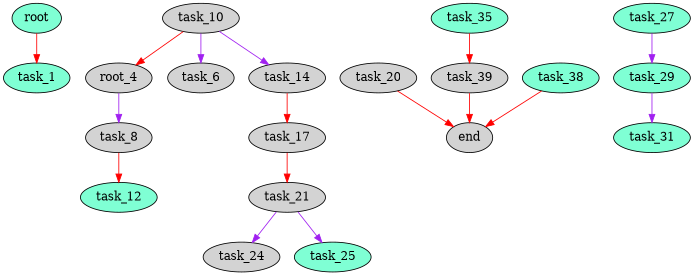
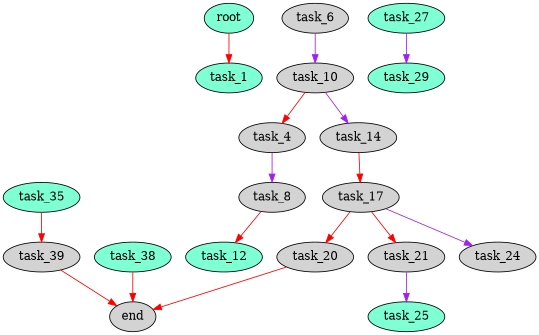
edge "task_10" -> "task_6": reversed
node "root_4": label "root_4" -> "task_4"
node "task_31": removed
edge "task_21" -> "task_24": now "task_17" -> "task_24"
edge "task_17" -> "task_20": added
